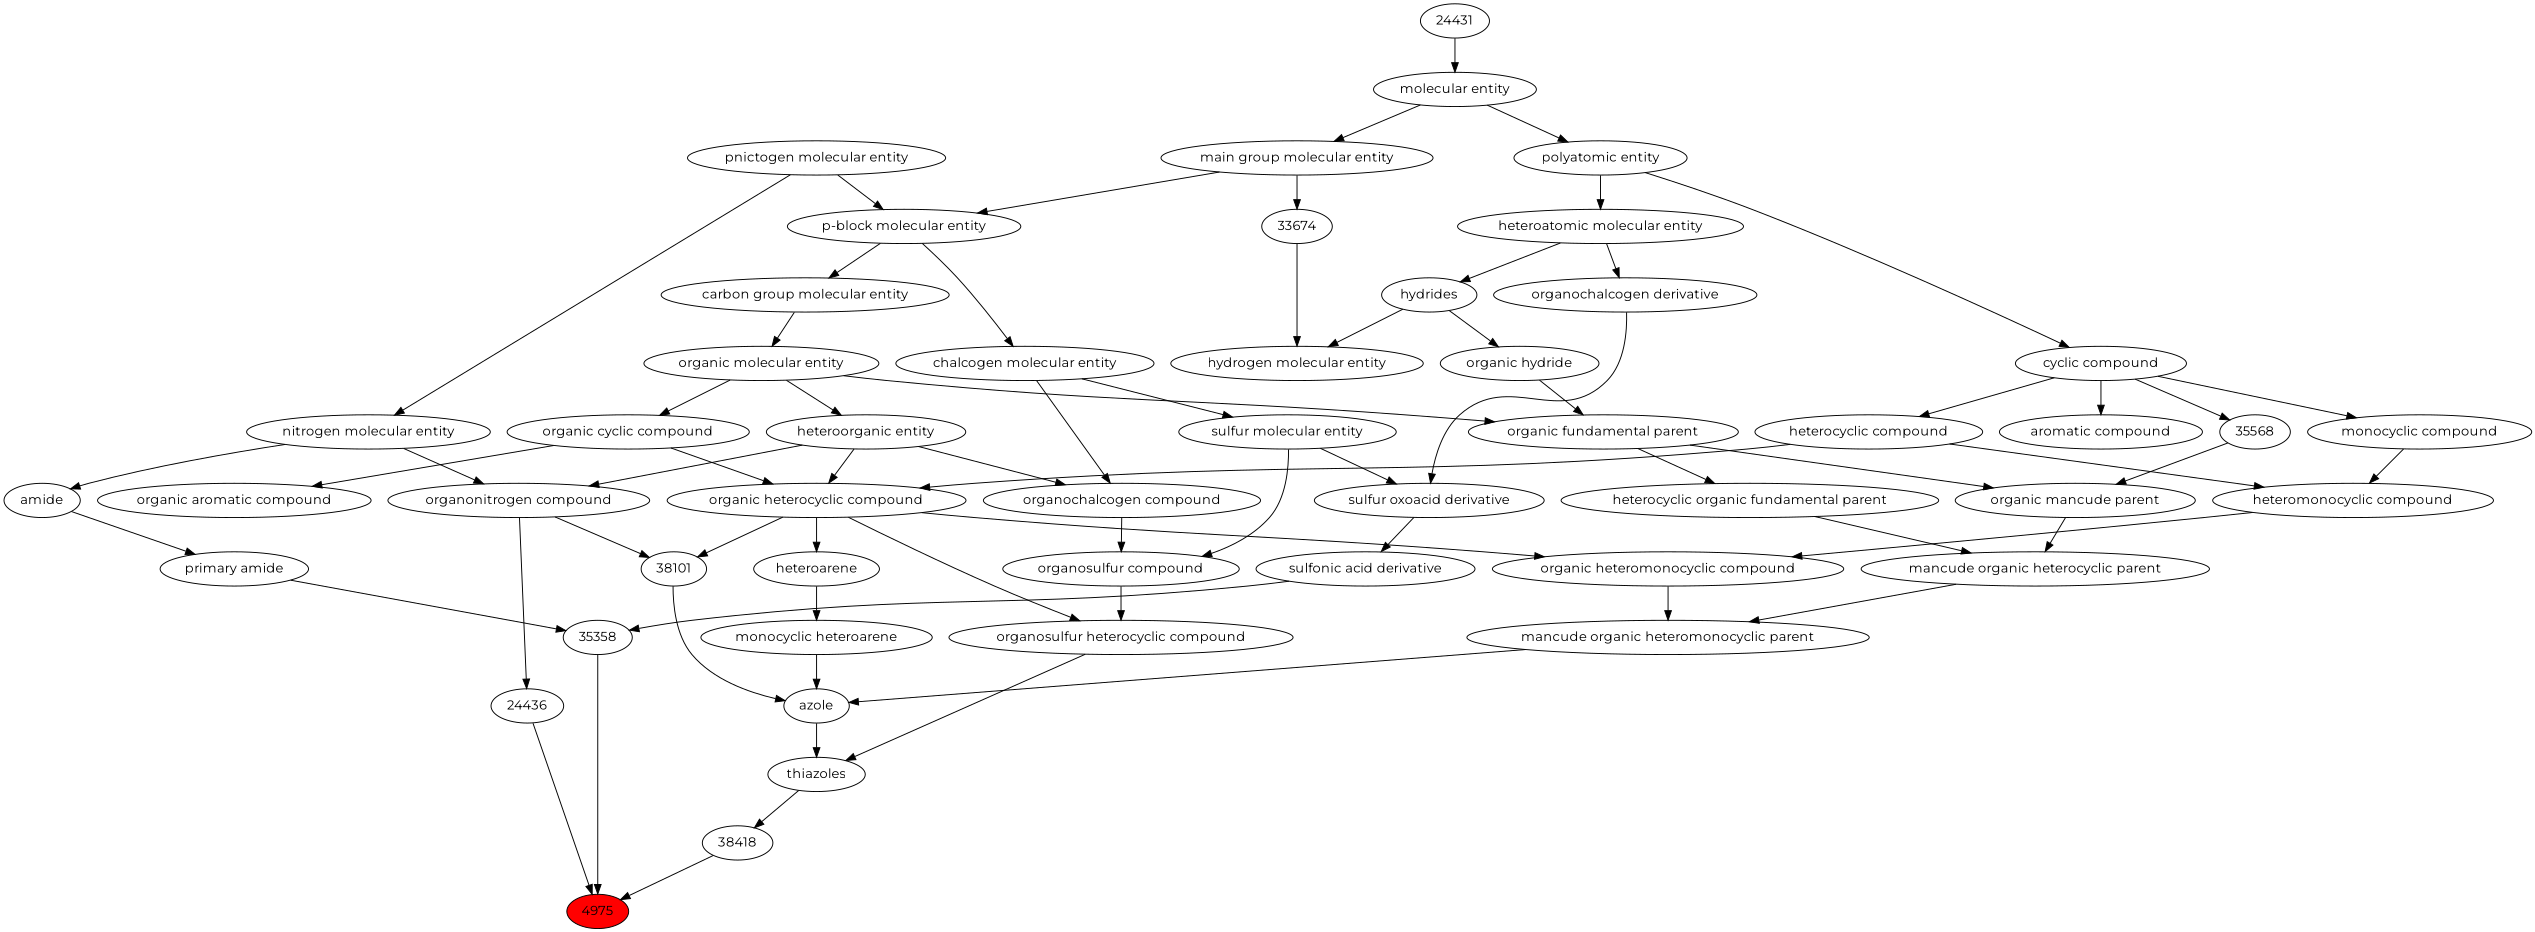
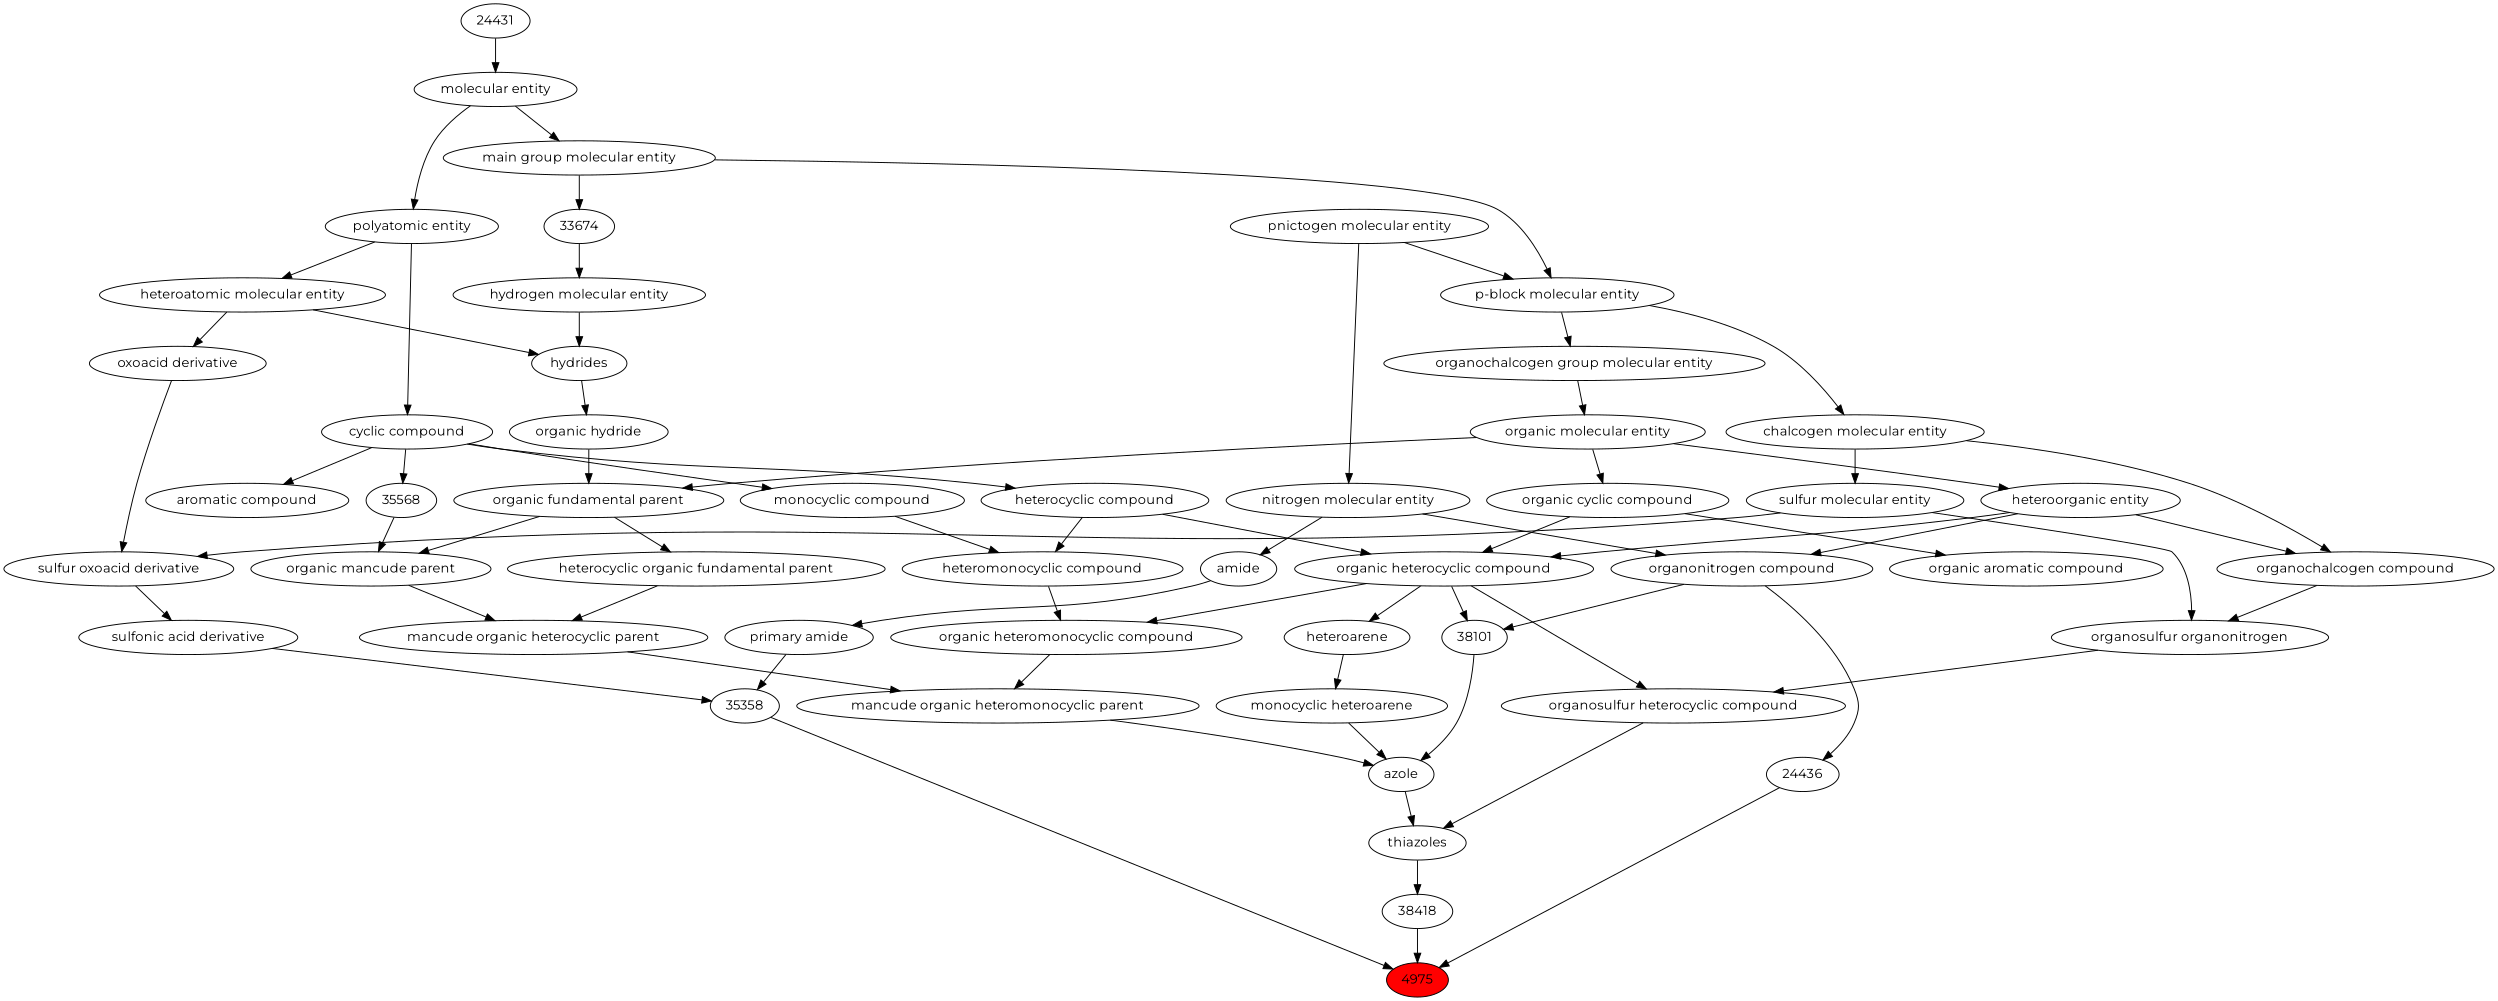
node "carbon group molecular entity": label "carbon group molecular entity" -> "organochalcogen group molecular entity"
node "organochalcogen derivative": label "organochalcogen derivative" -> "oxoacid derivative"
edge "hydrides" -> "hydrogen molecular entity": reversed
node "organosulfur compound": label "organosulfur compound" -> "organosulfur organonitrogen"
